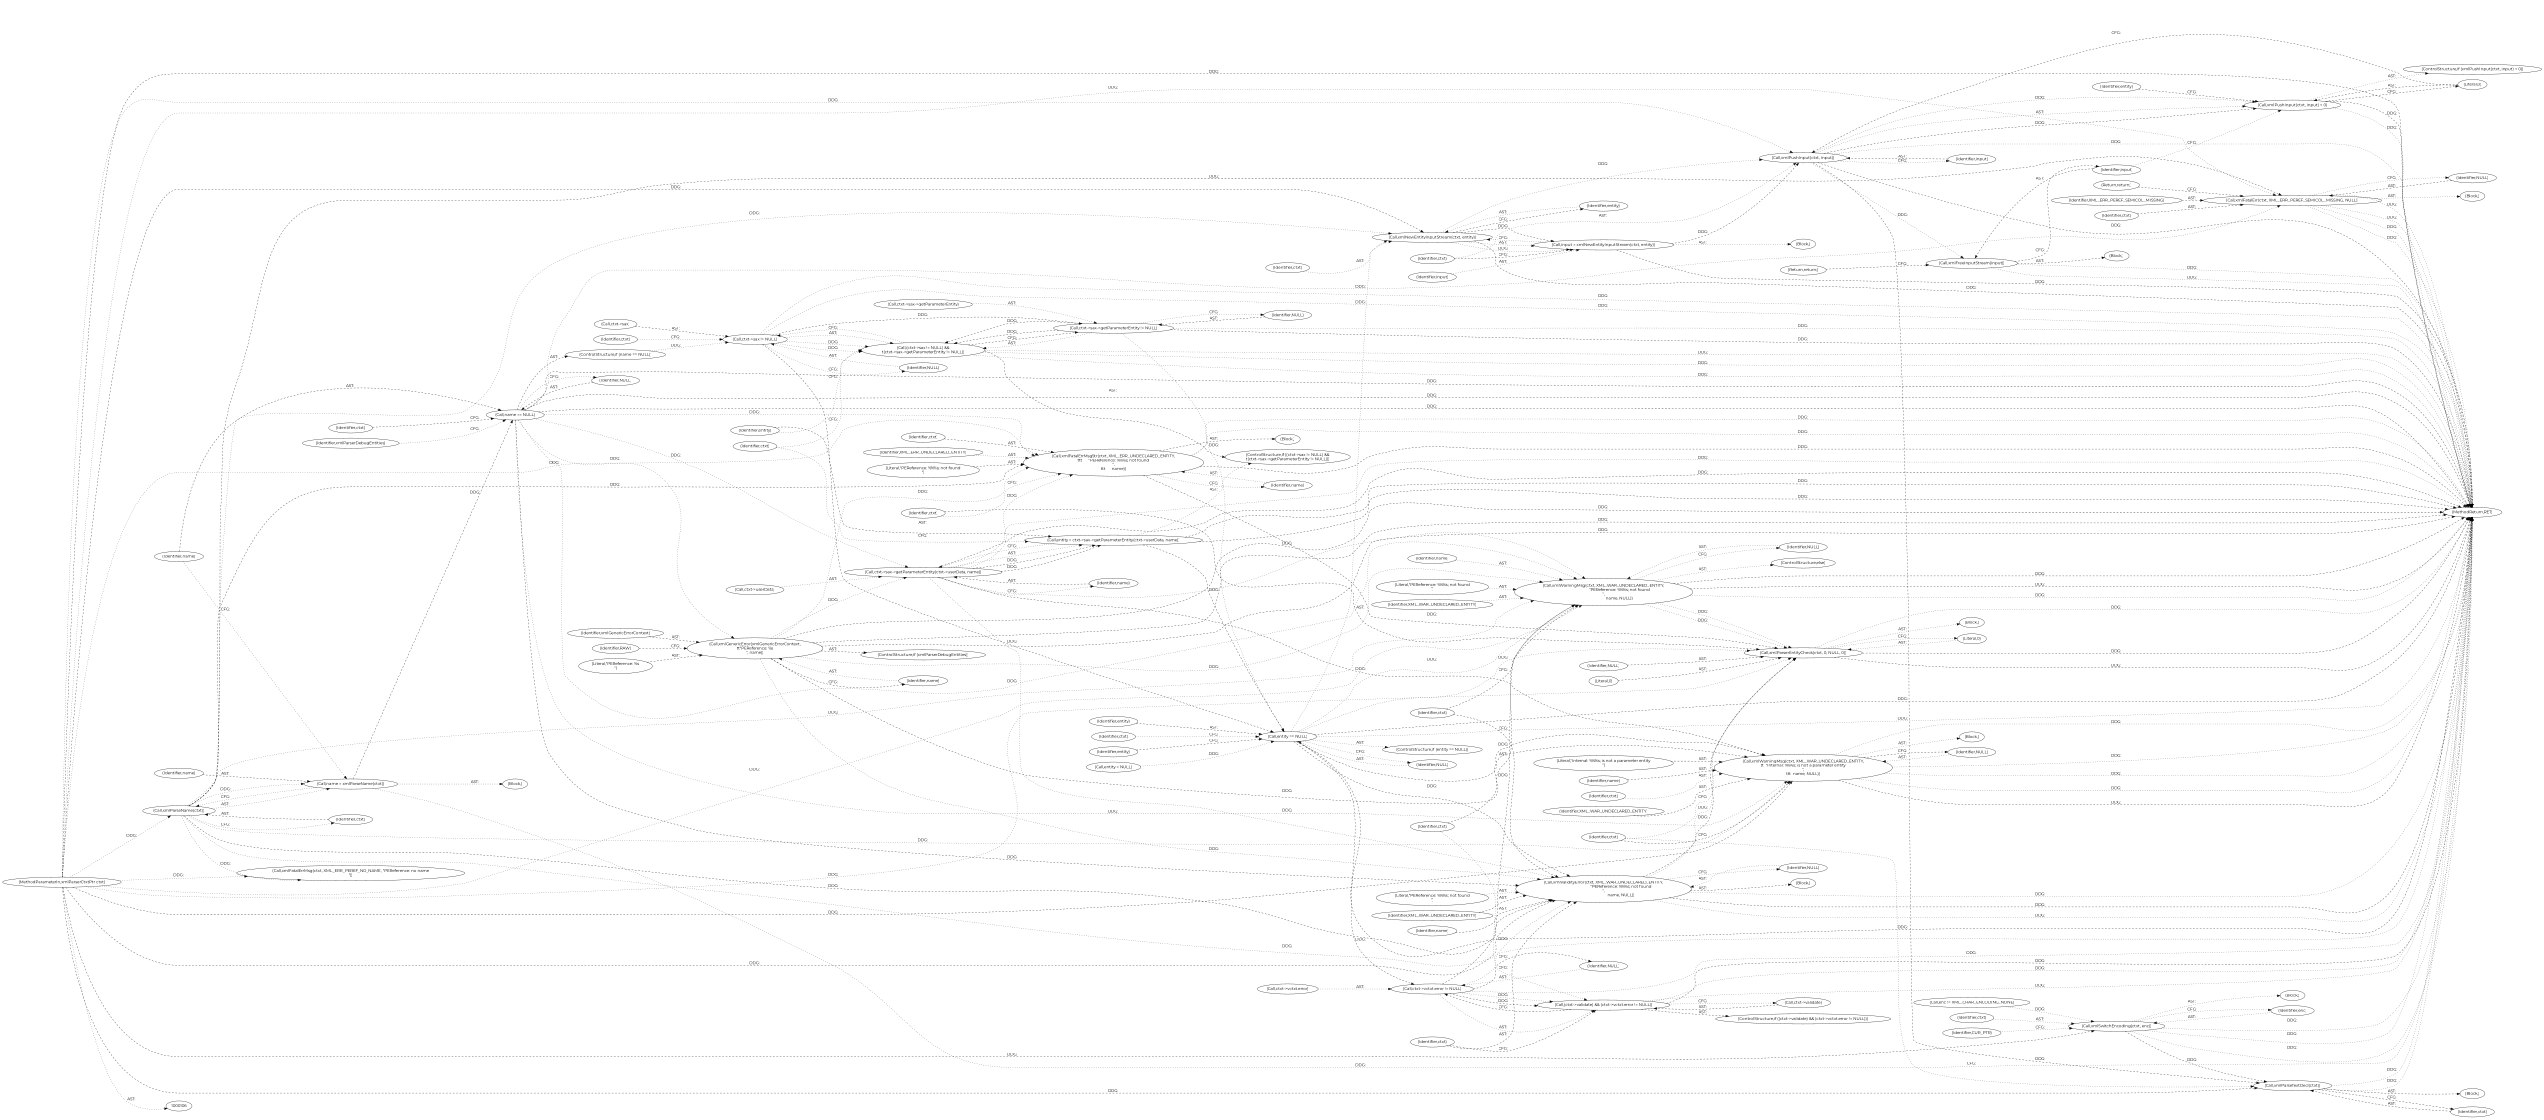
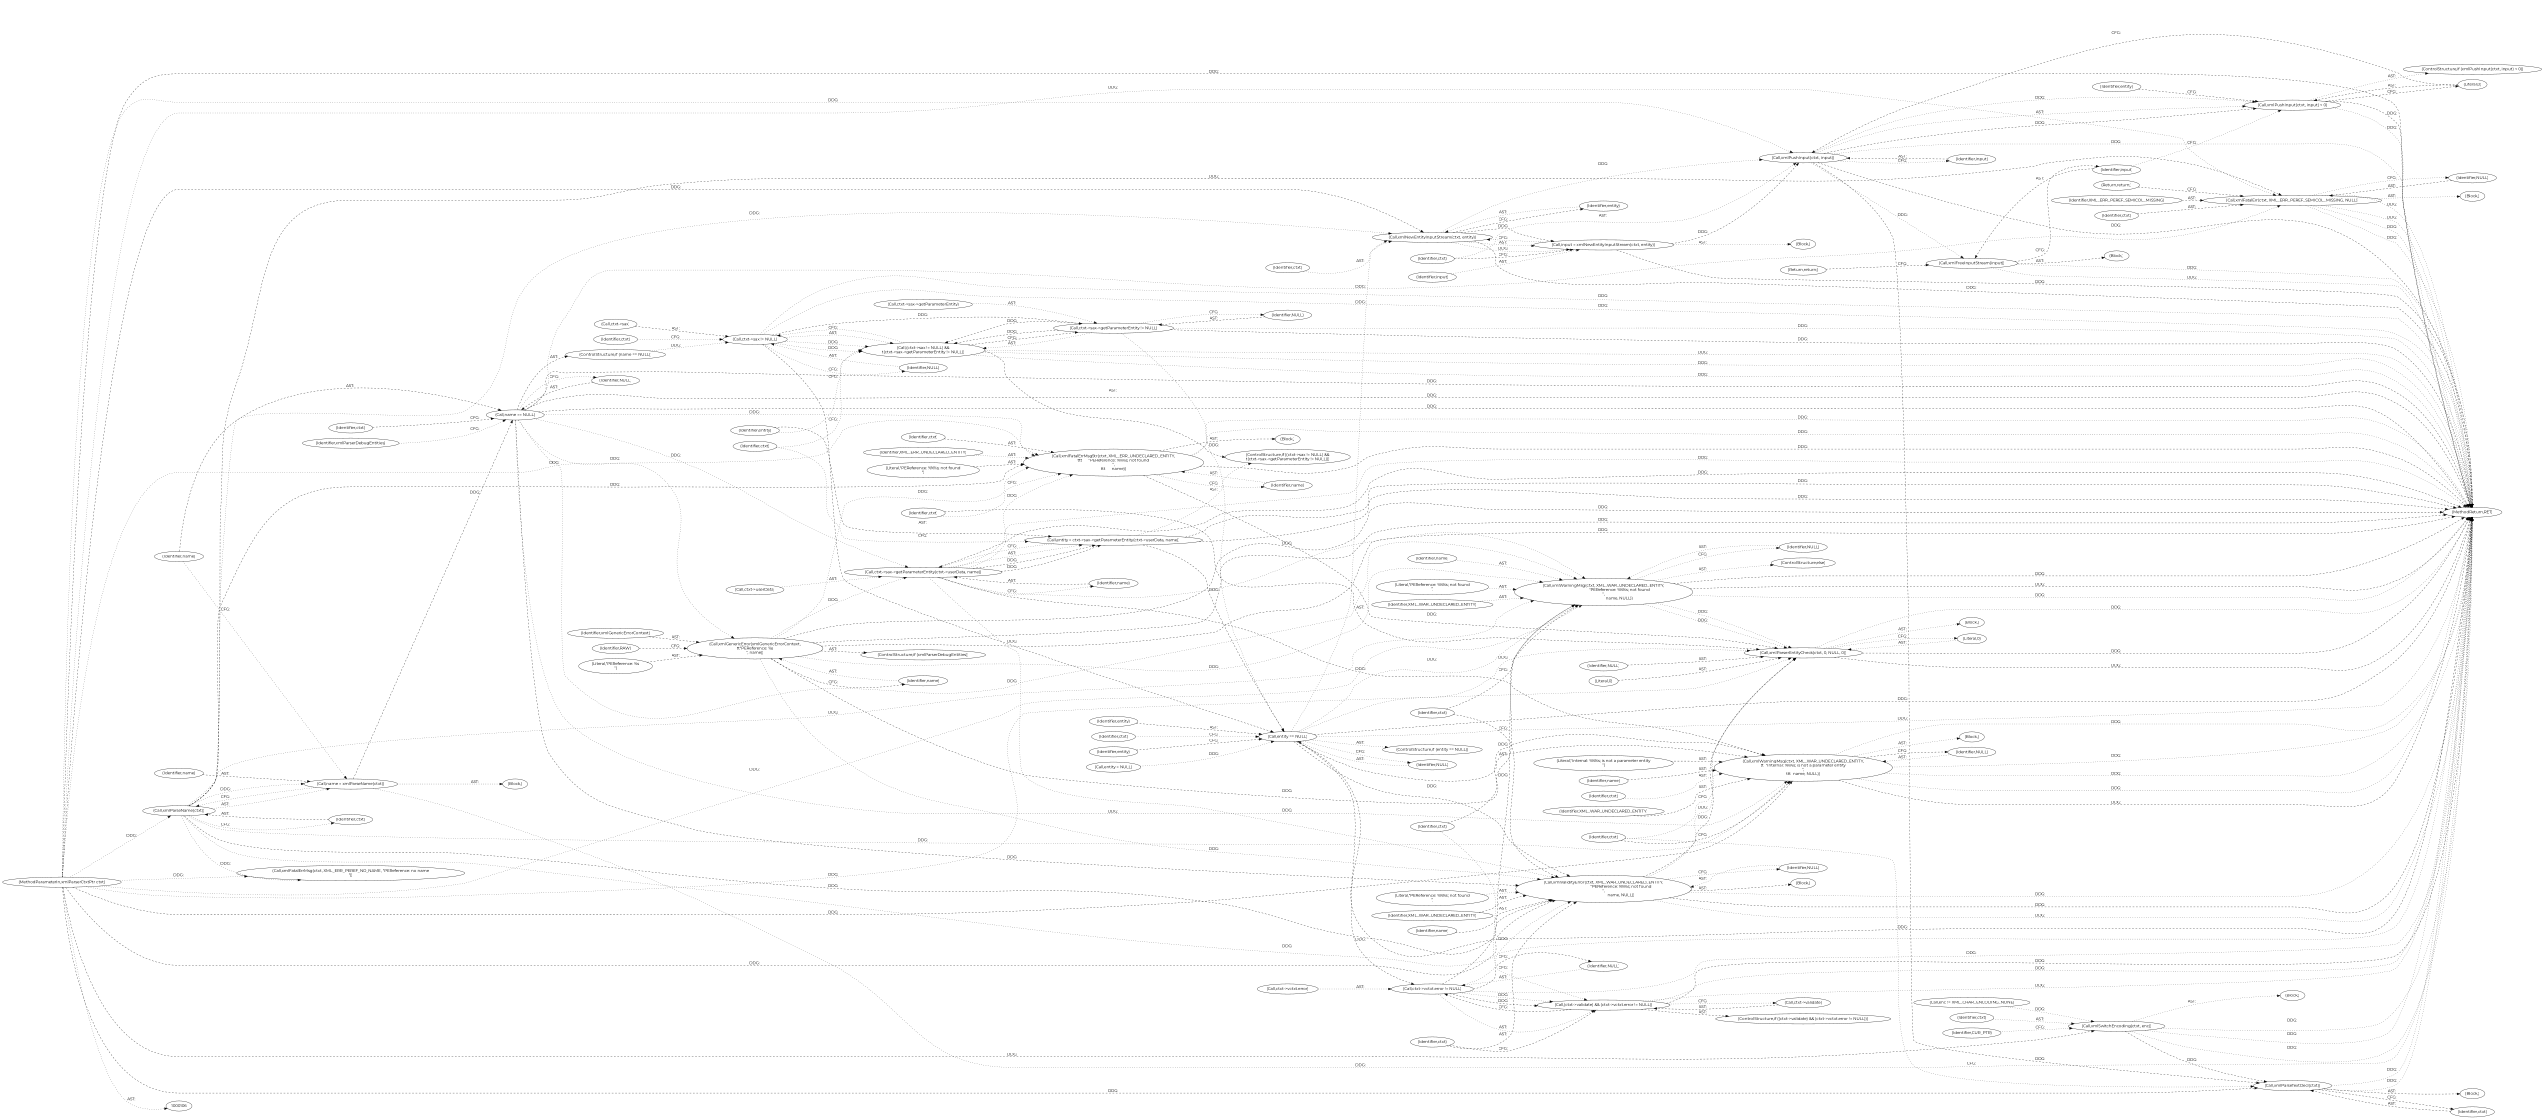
node "(Identifier,enc)": removed
